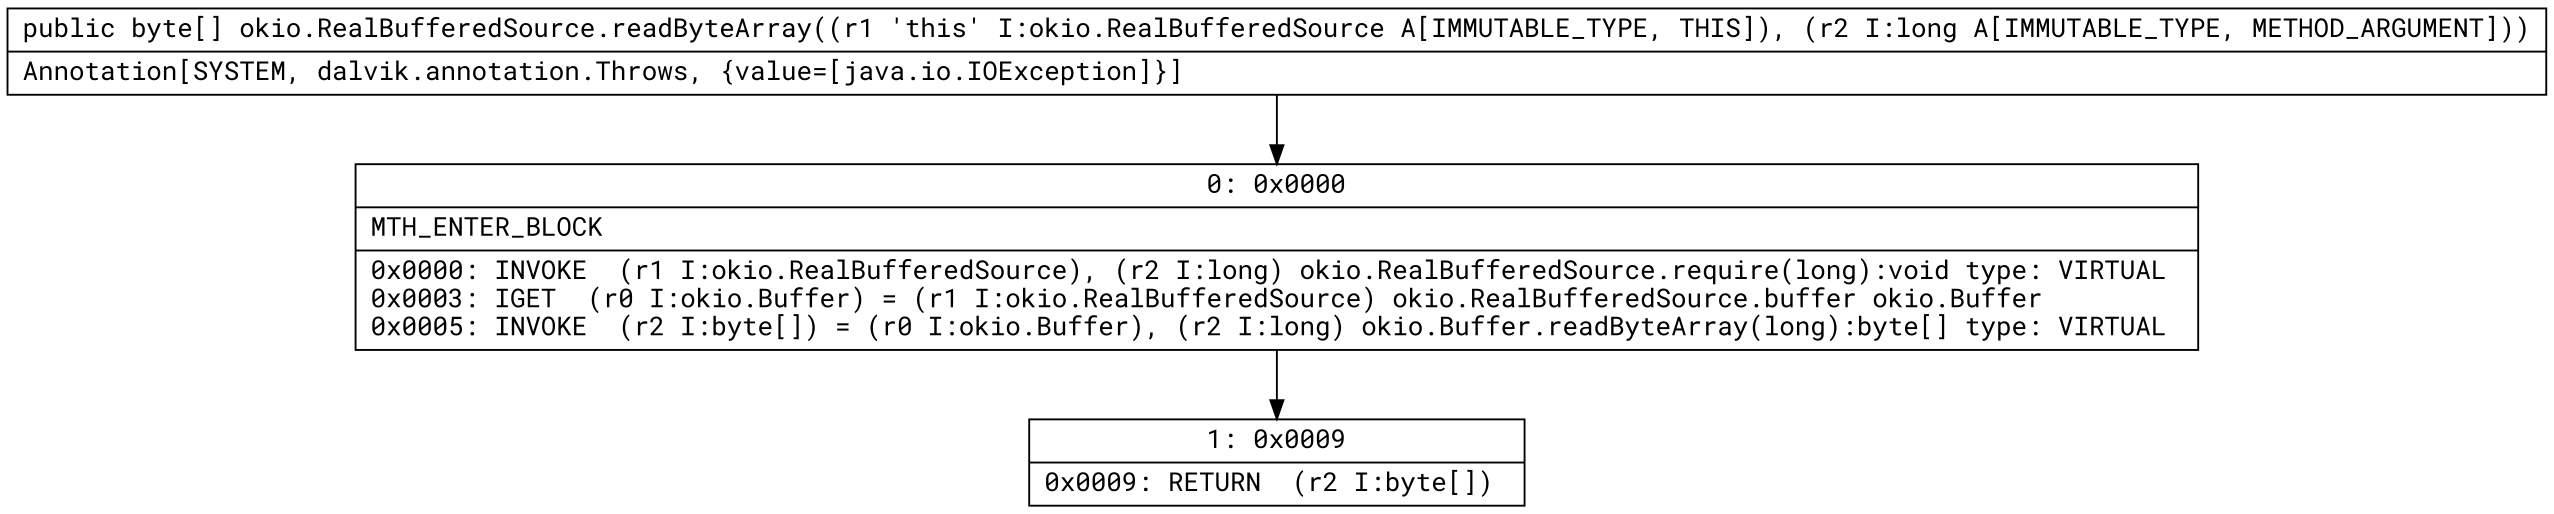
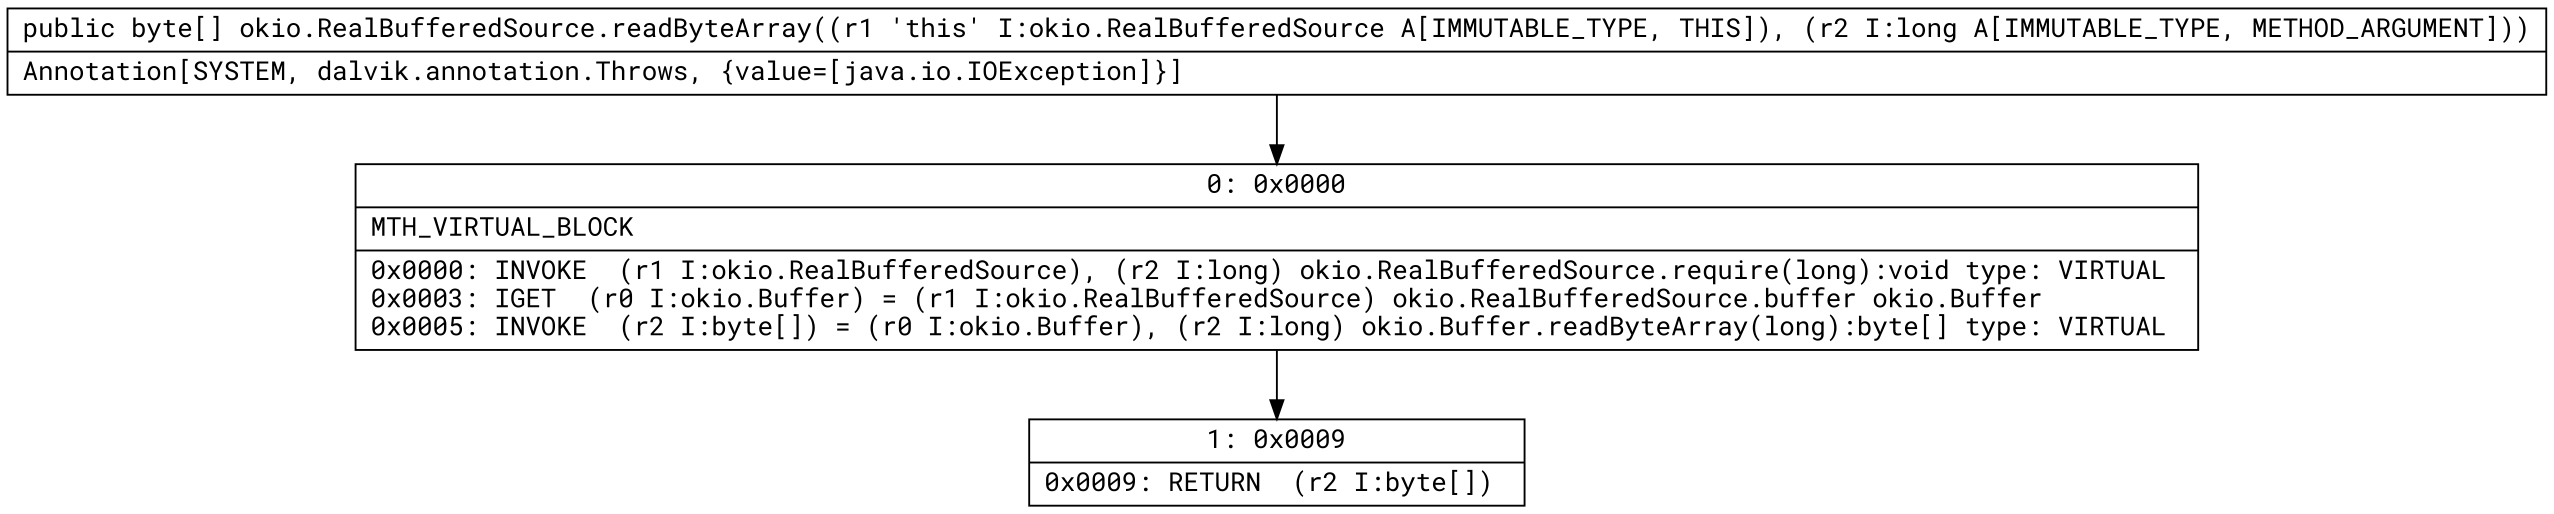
node "0: 0x0000": text "MTH_ENTER_BLOCK" -> "MTH_VIRTUAL_BLOCK"
